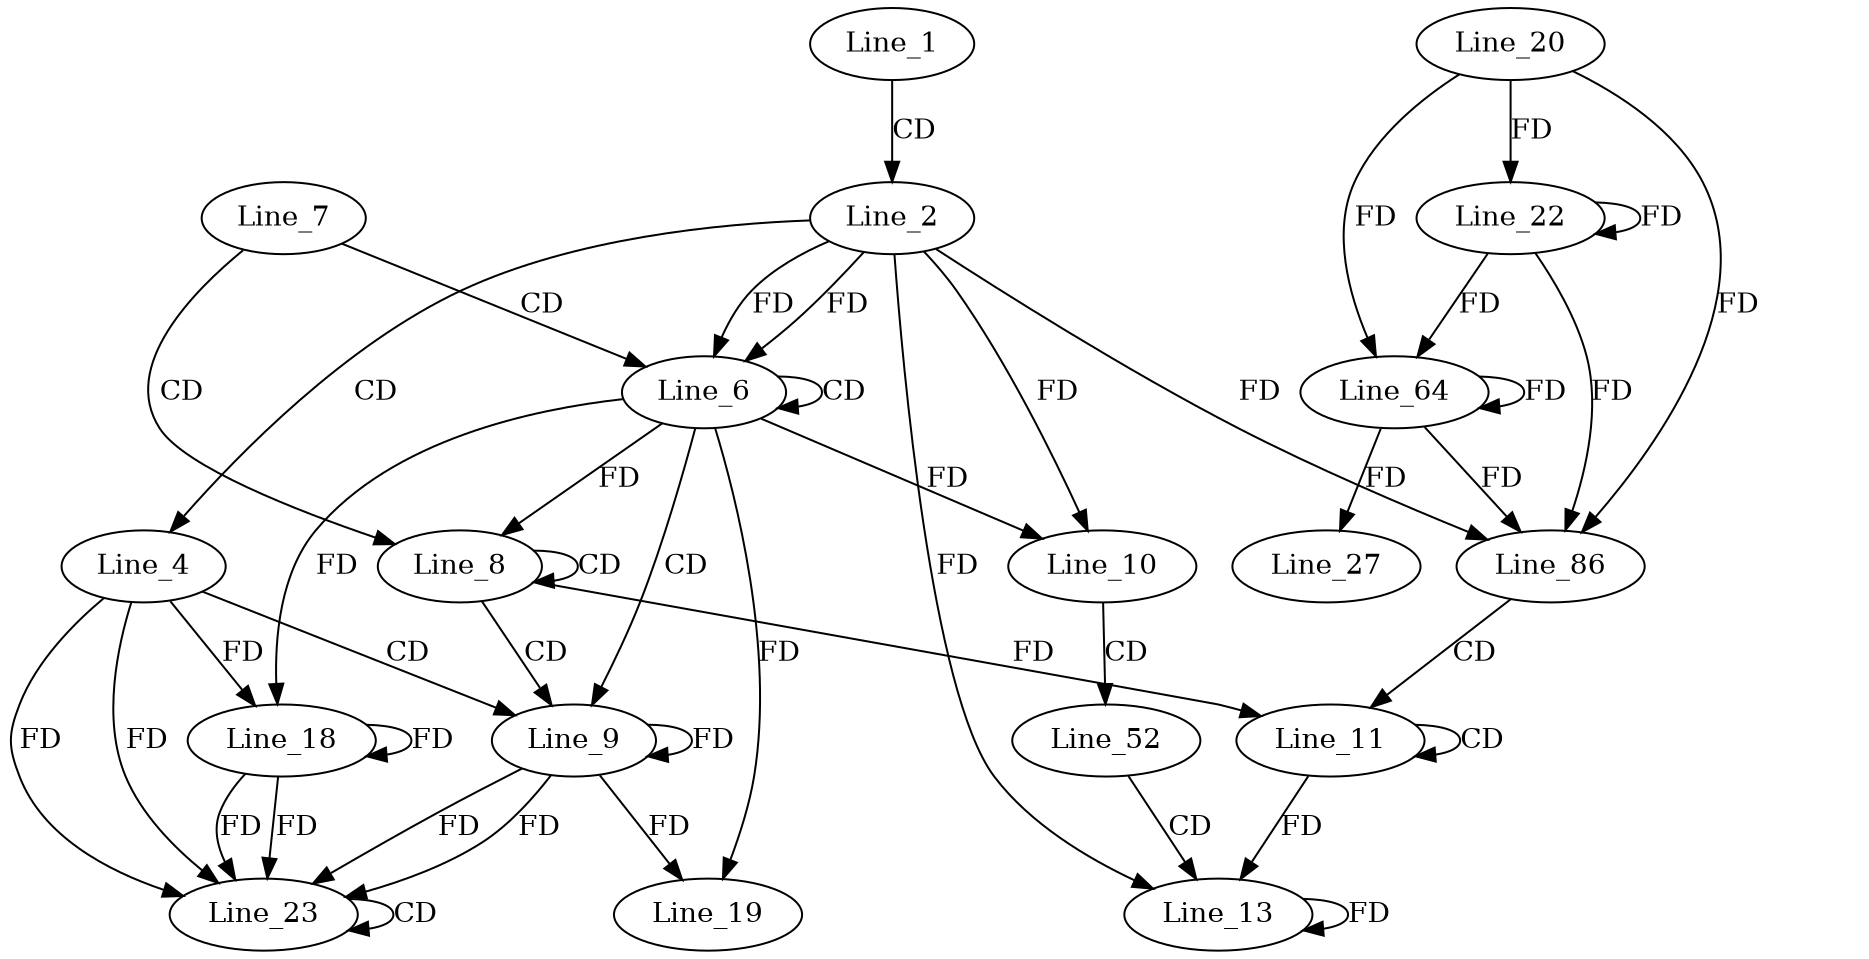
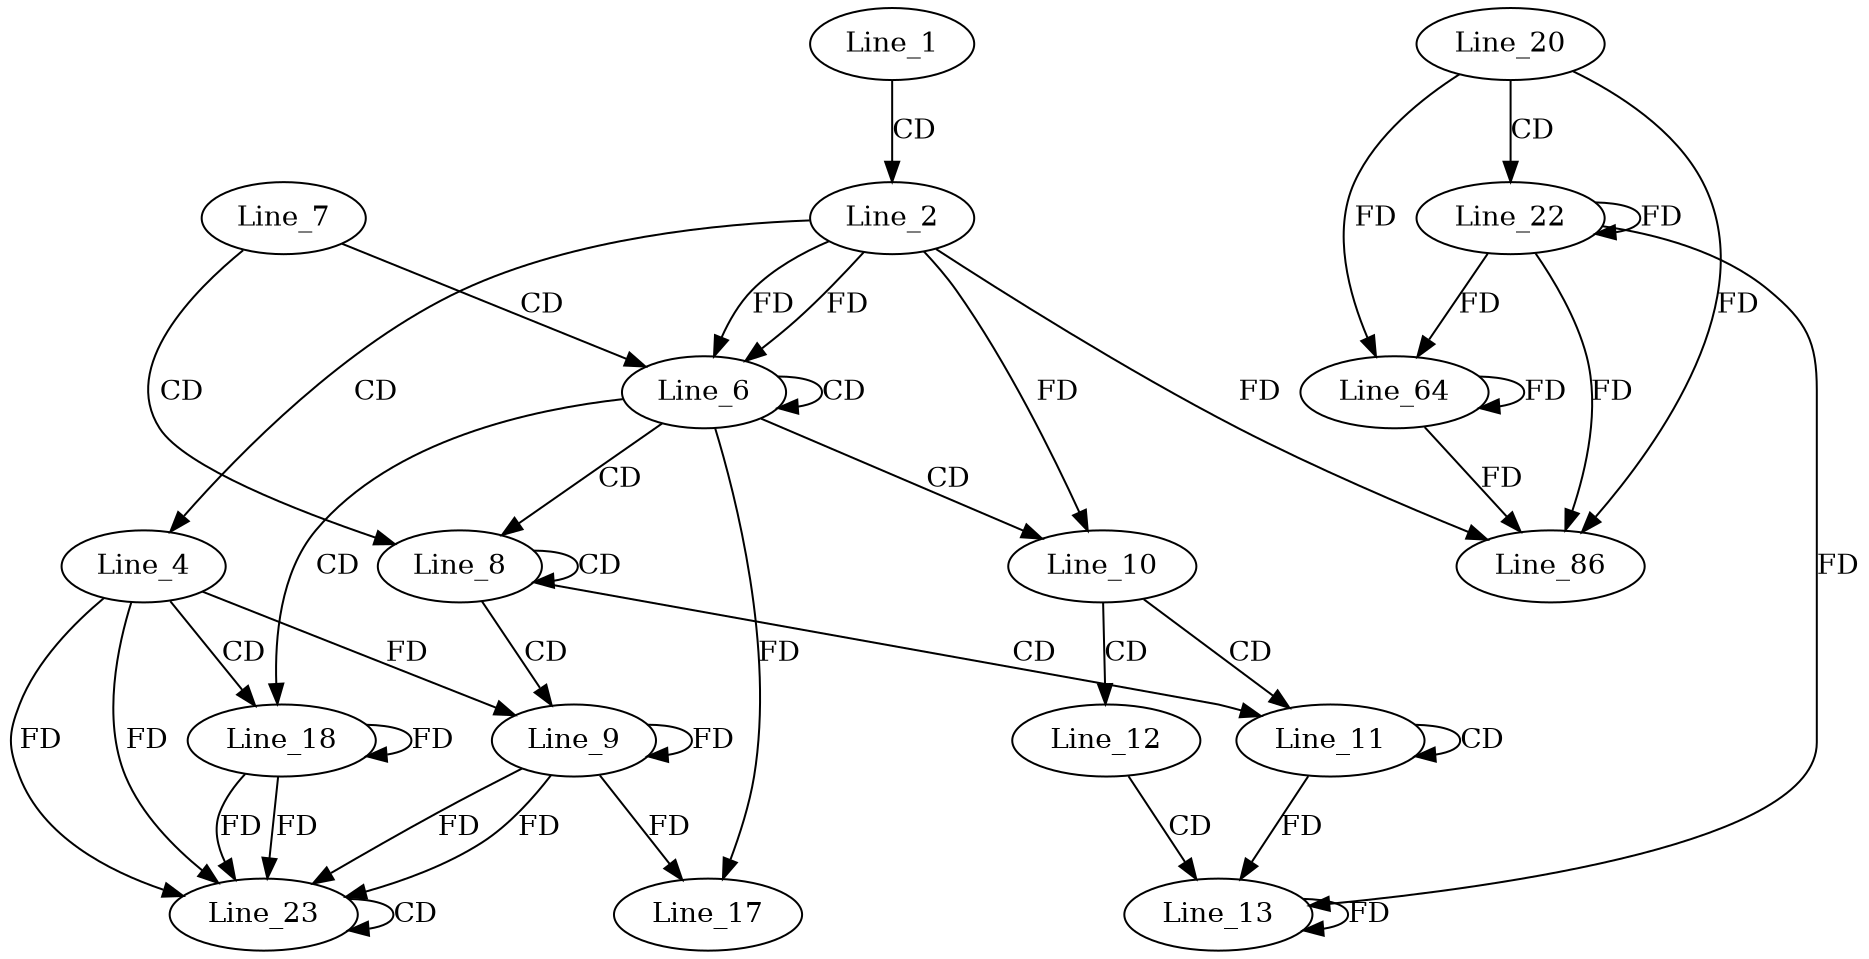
edge "Line_20" -> "Line_22": label "FD" -> "CD"
edge "Line_6" -> "Line_8": label "FD" -> "CD"
edge "Line_6" -> "Line_10": label "FD" -> "CD"
edge "Line_6" -> "Line_9": removed, label "CD"
edge "Line_6" -> "Line_18": label "FD" -> "CD"
node "Line_27": removed
edge "Line_2" -> "Line_13": now "Line_22" -> "Line_13"
edge "Line_86" -> "Line_11": now "Line_10" -> "Line_11"
edge "Line_4" -> "Line_18": label "FD" -> "CD"
edge "Line_4" -> "Line_9": label "CD" -> "FD"
edge "Line_8" -> "Line_11": label "FD" -> "CD"
node "Line_52": label "Line_52" -> "Line_12"
node "Line_19": label "Line_19" -> "Line_17"
